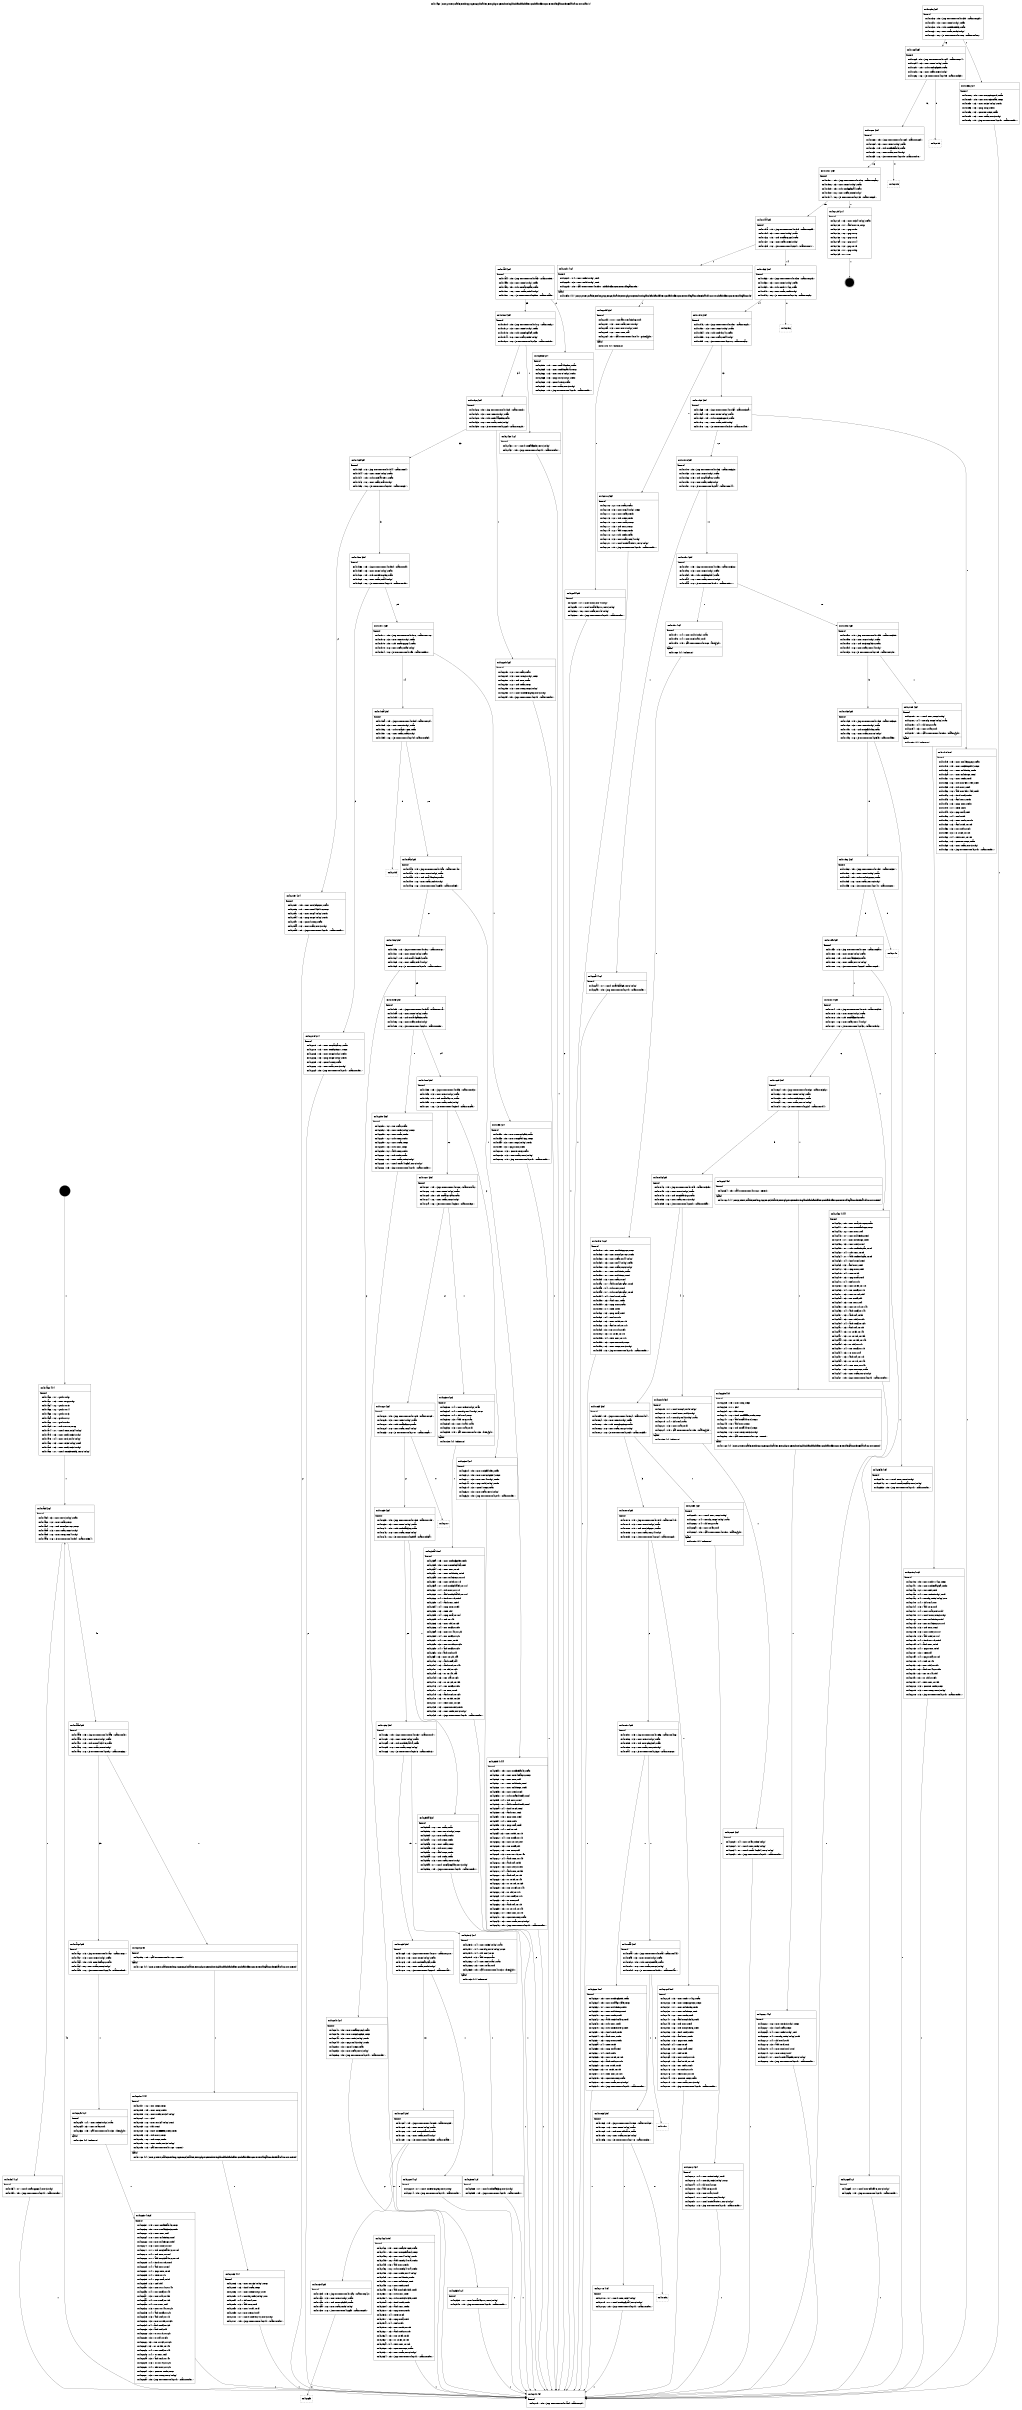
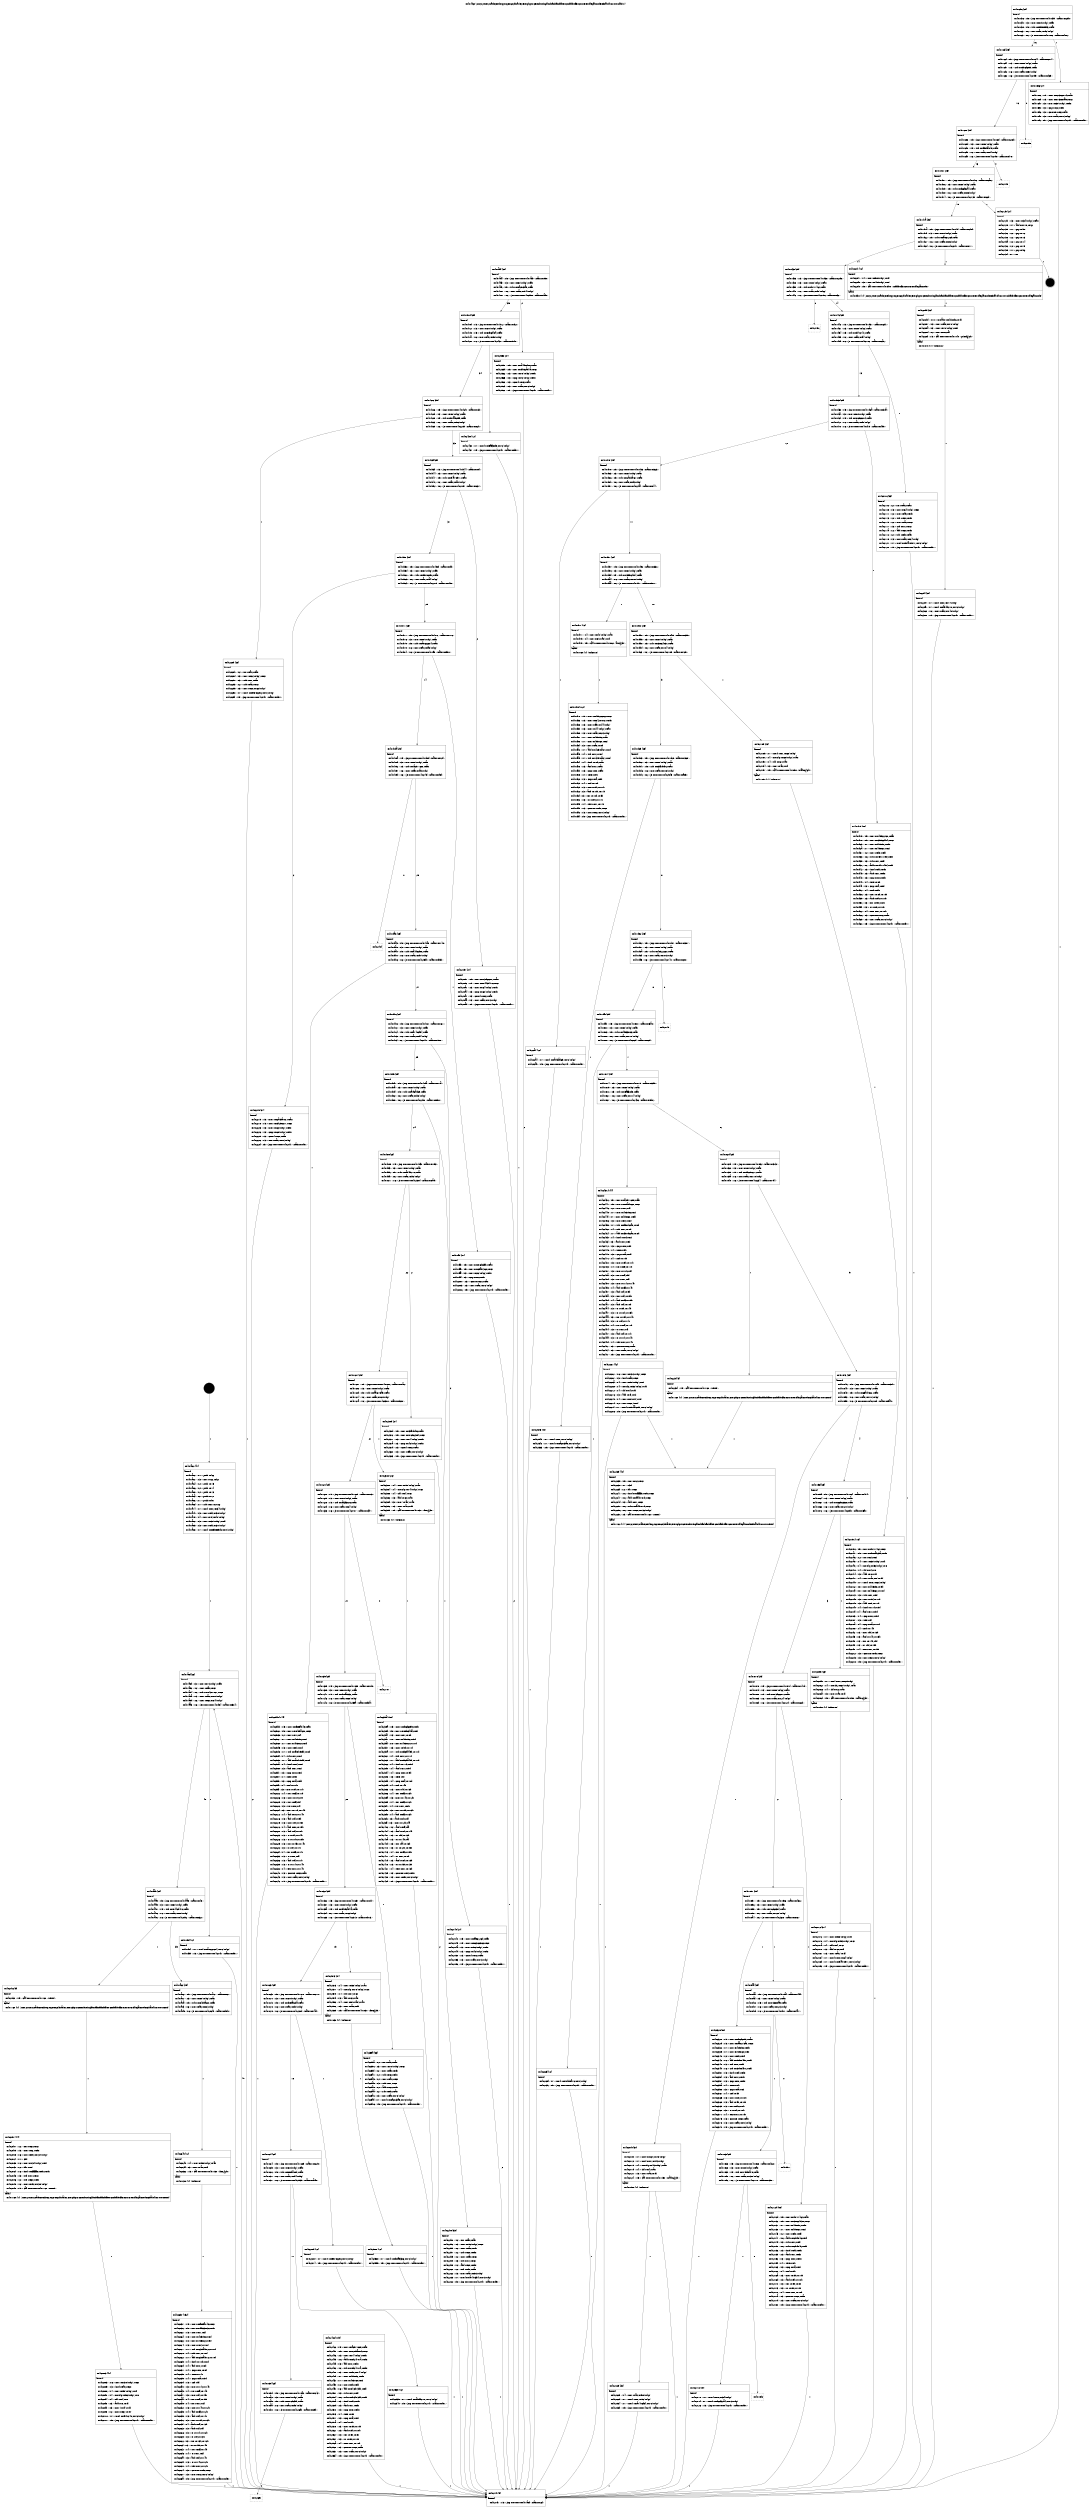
edge "0x402239 [40]" -> "0x402261 [42]": reversed
edge "0x401f7e [102]" -> "0x4027f1 [5]": now "0x40200b [30]" -> "0x4027f1 [5]"
